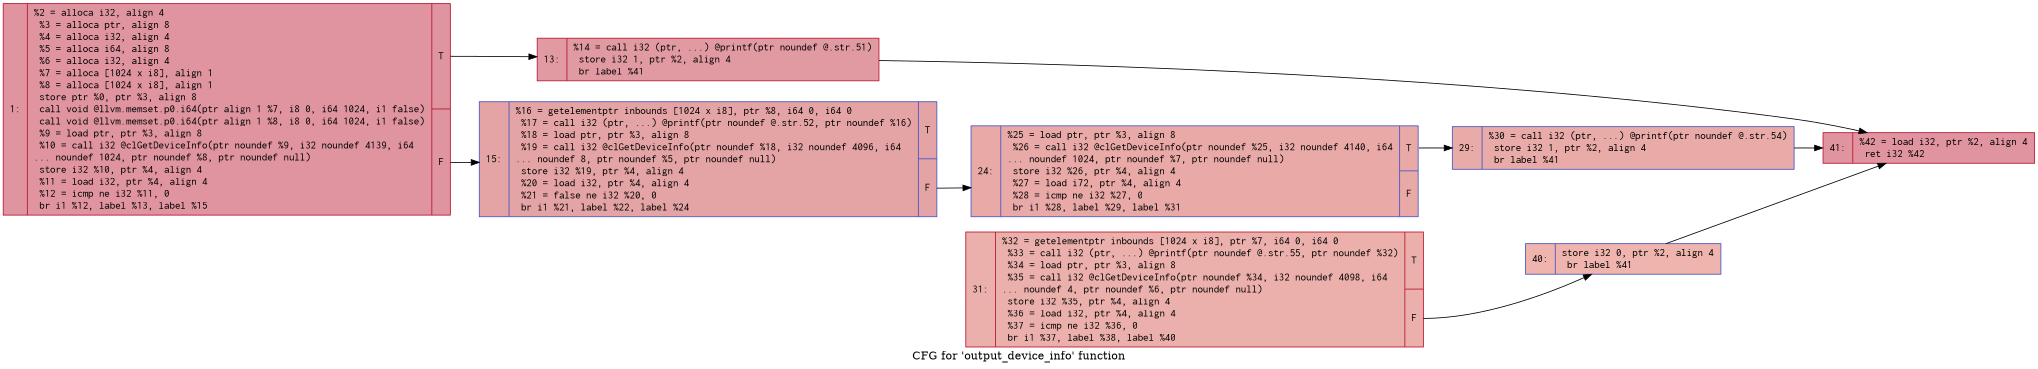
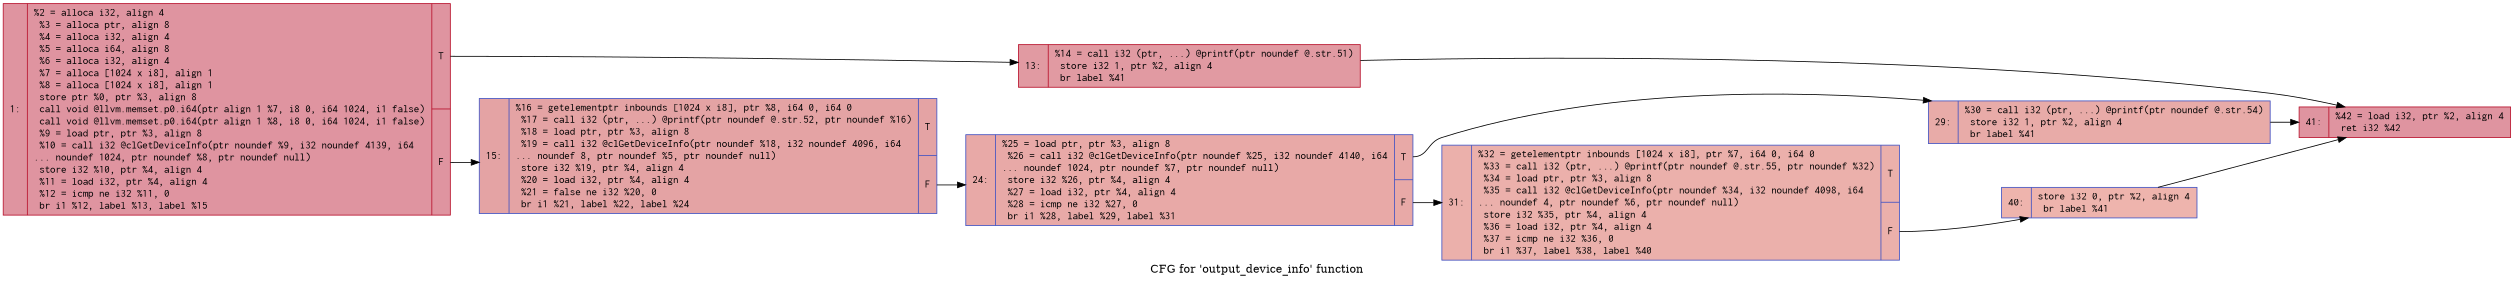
node "24:": text "%27 = load i72, ptr %4, align 4" -> "%27 = load i32, ptr %4, align 4"
edge "24:" -> "31:": added
node "31:": color #b70d28ff -> #3d50c3ff
